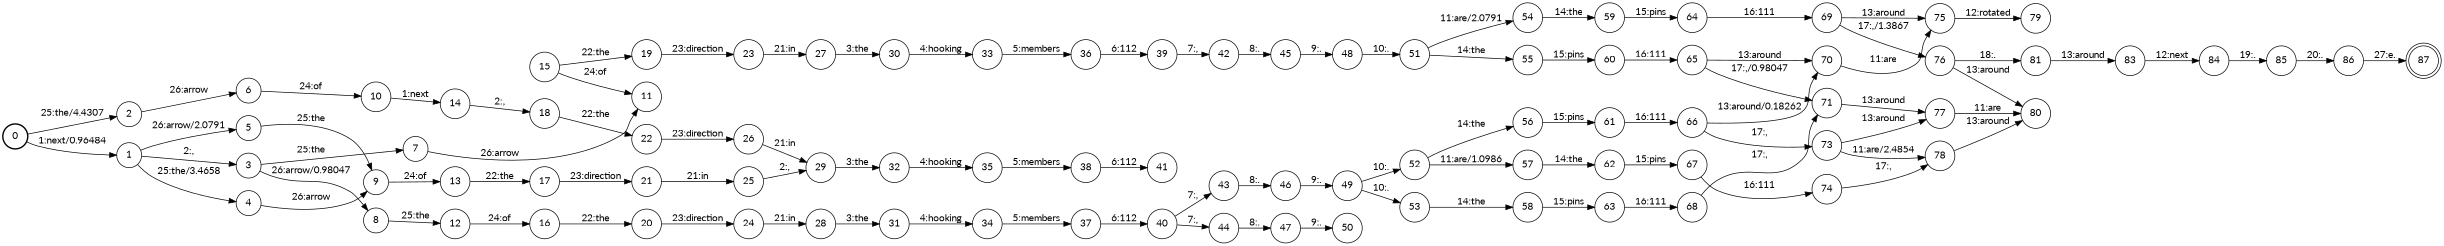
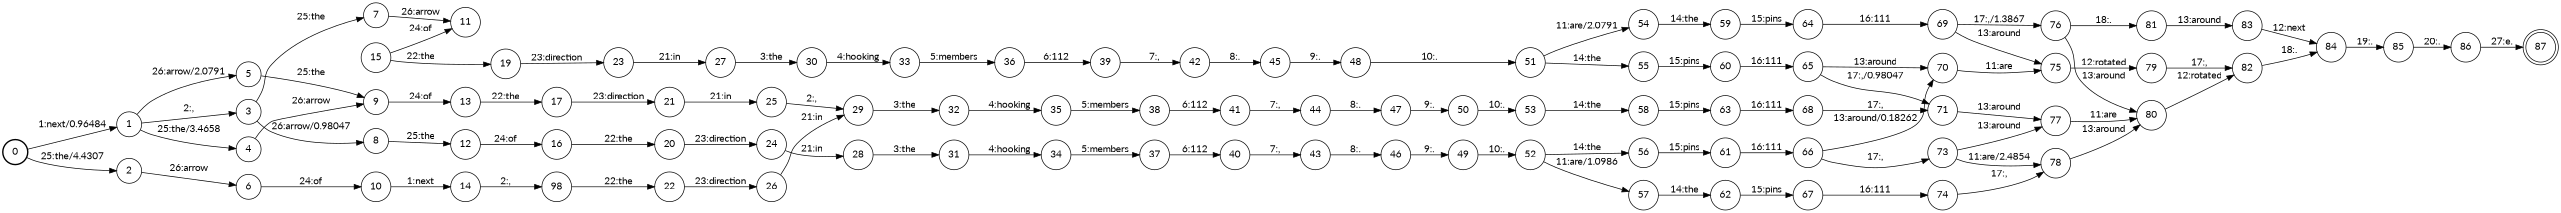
node "82": added
node "18": label "18" -> "98"
edge "49" -> "53": now "50" -> "53"
edge "40" -> "44": now "41" -> "44"
